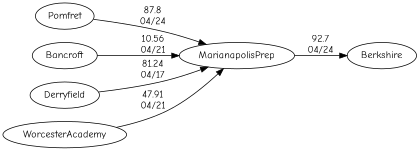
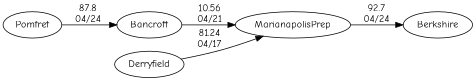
edge "Pomfret" -> "MarianapolisPrep": now "Pomfret" -> "Bancroft"
node "WorcesterAcademy": removed
